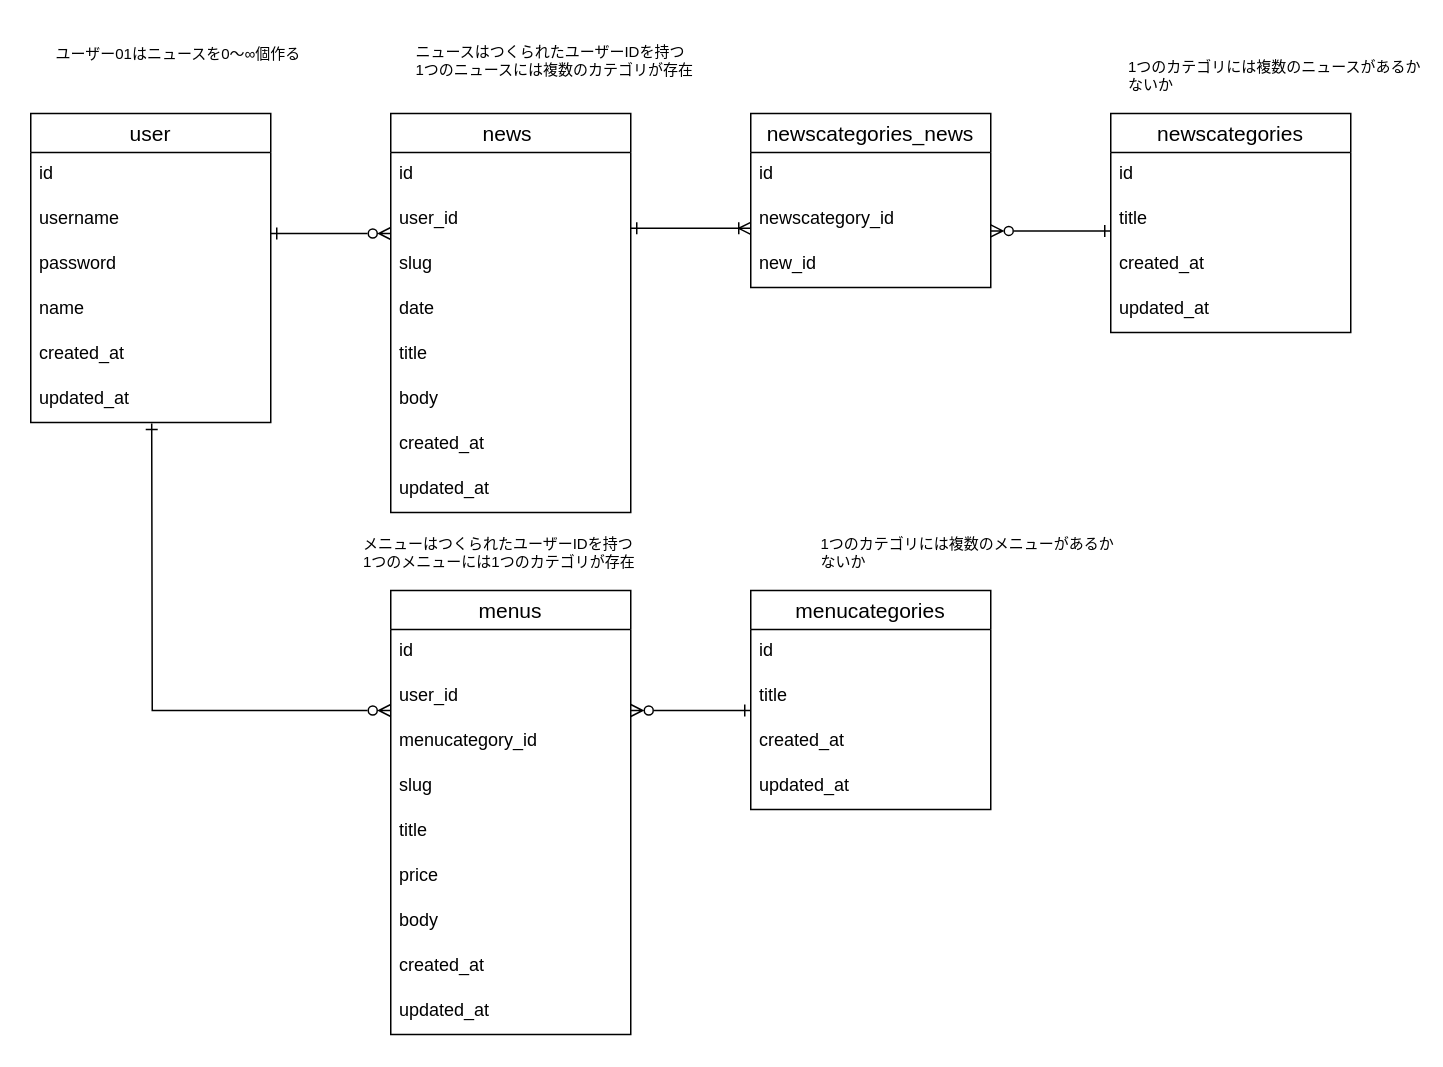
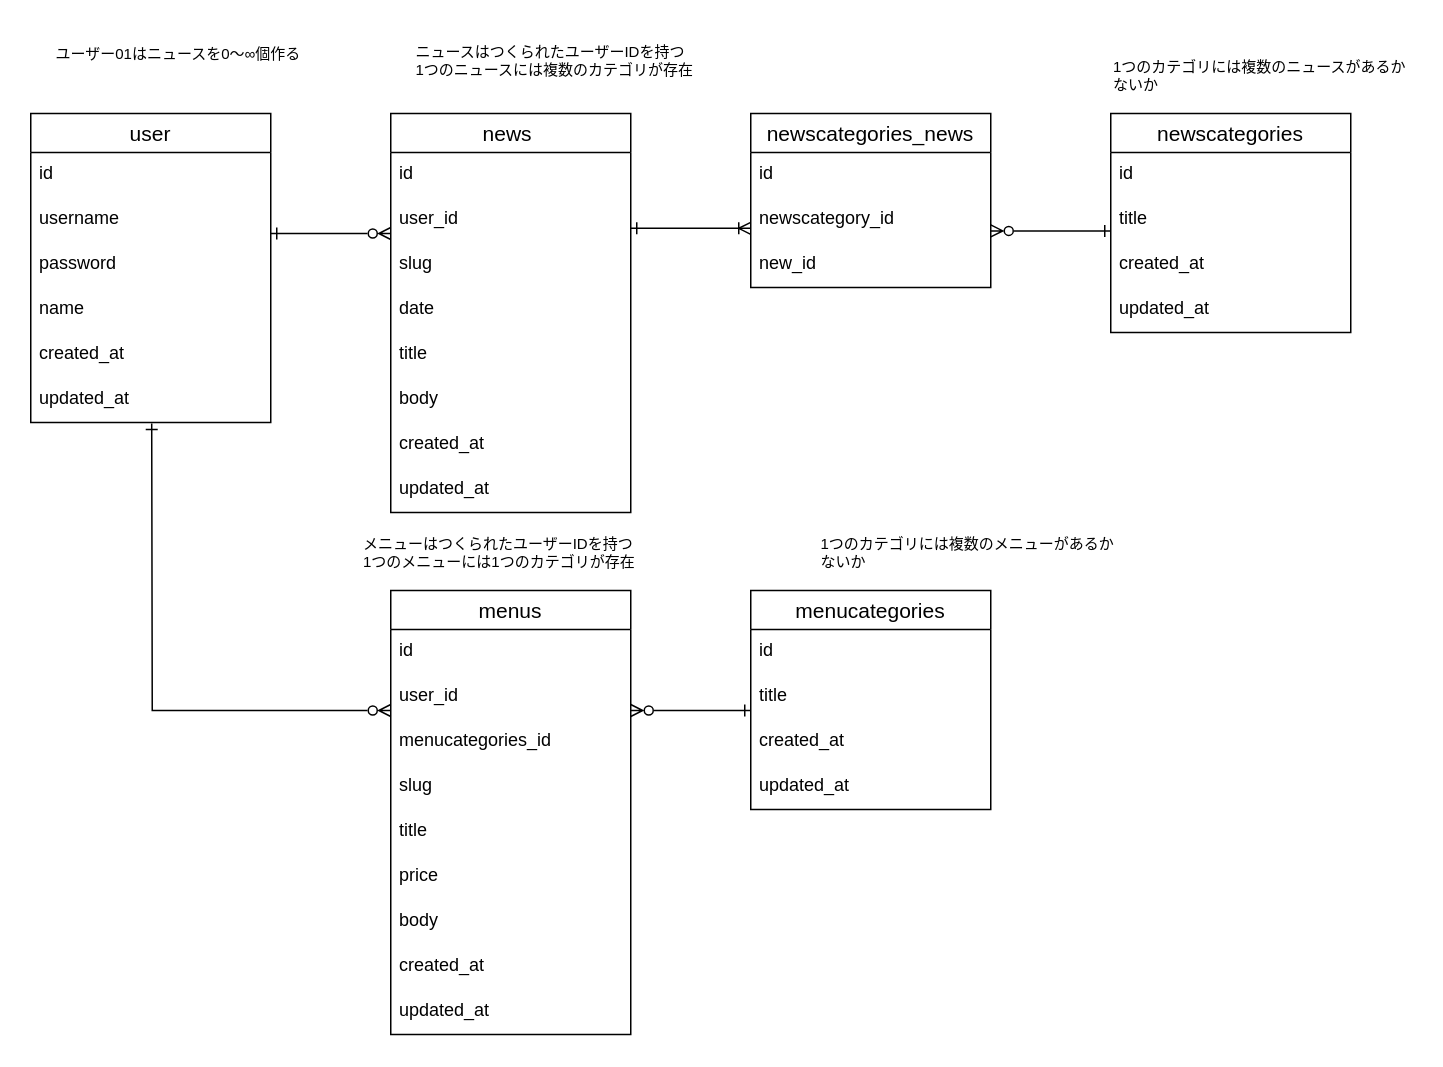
node "1つのカテゴリには複数のニュースがあるかないか": moved (1276, 76) -> (1261, 76)
node "menucategory_id": label "menucategory_id" -> "menucategories_id"
